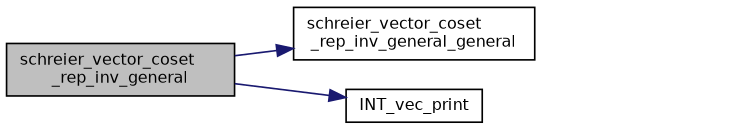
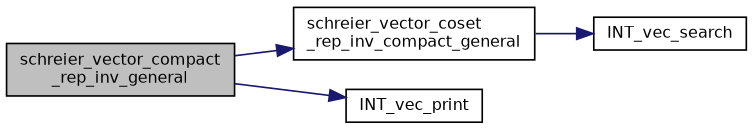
node "schreier_vector_coset _rep_inv_general_general": label "schreier_vector_coset _rep_inv_general_general" -> "schreier_vector_coset _rep_inv_compact_general"
node "INT_vec_search": added
node "schreier_vector_coset _rep_inv_general": label "schreier_vector_coset _rep_inv_general" -> "schreier_vector_compact _rep_inv_general"
